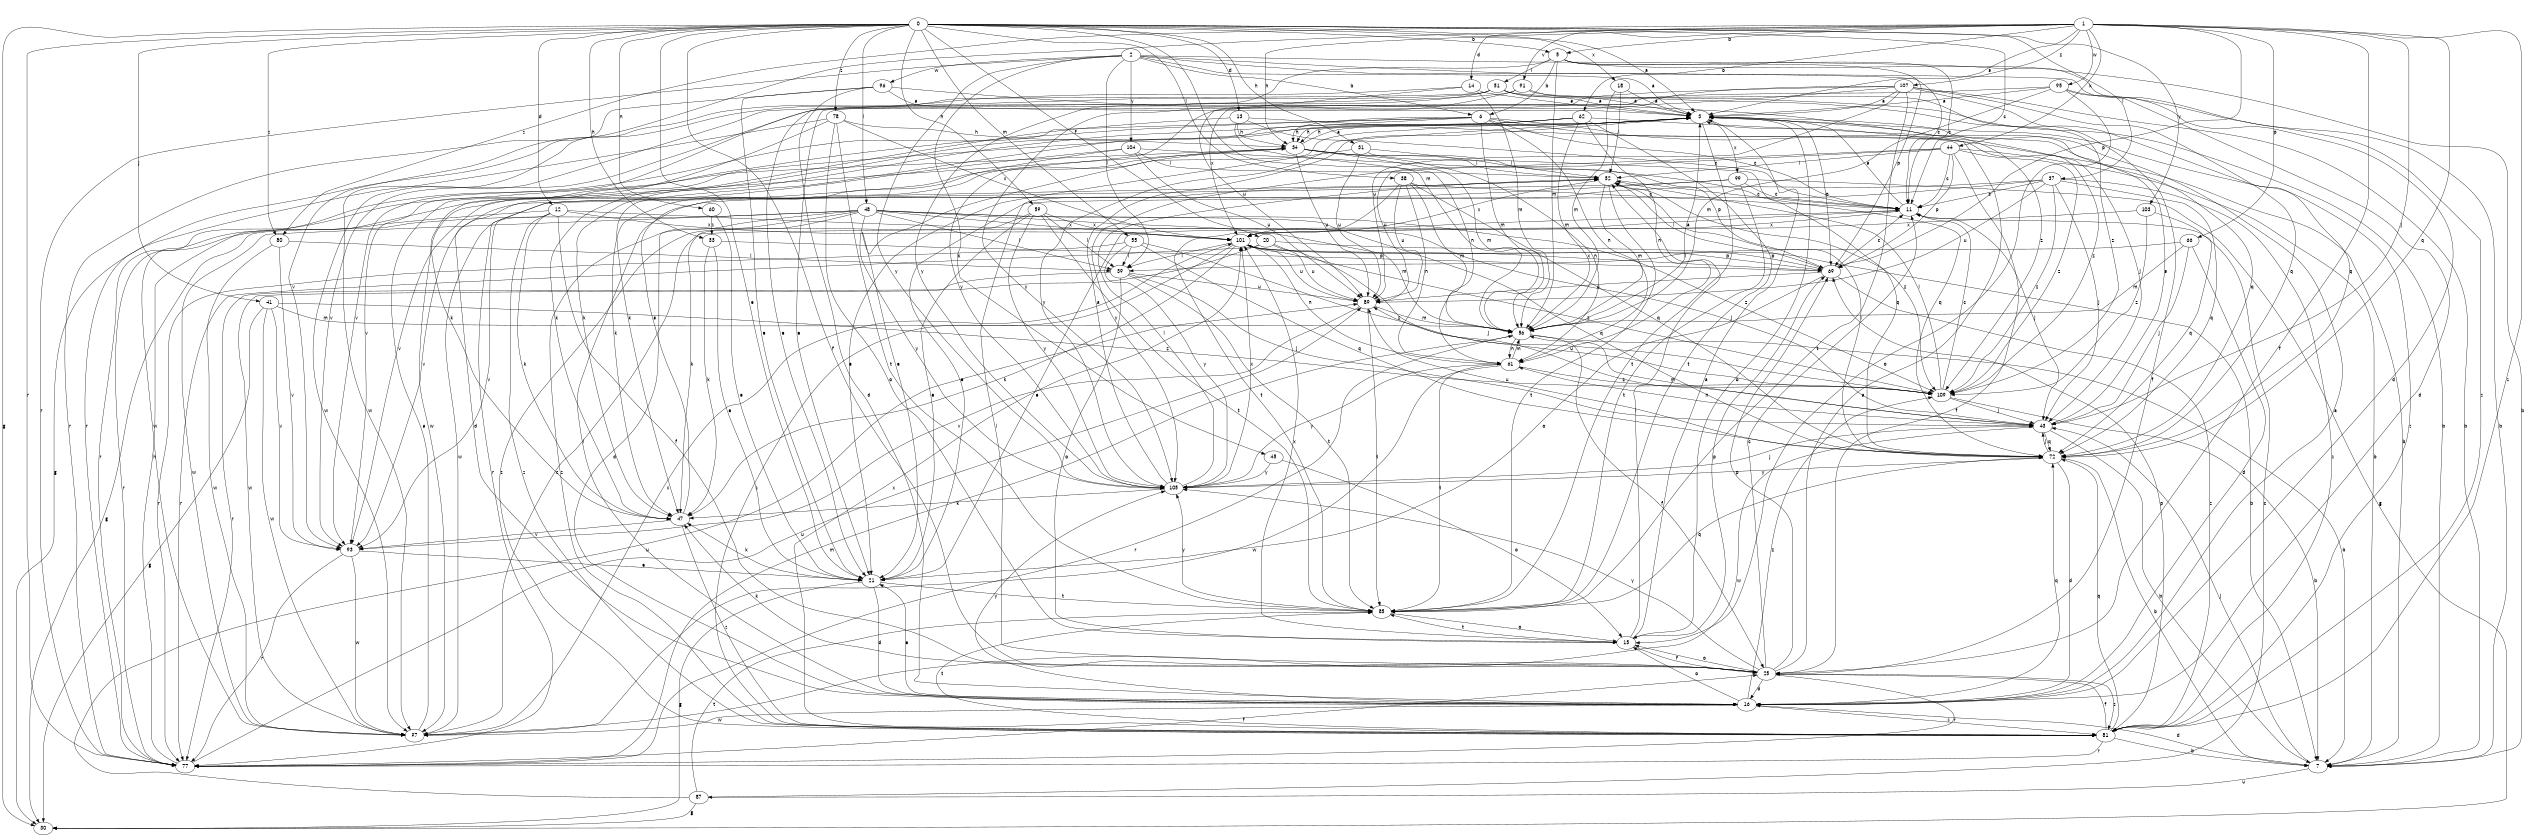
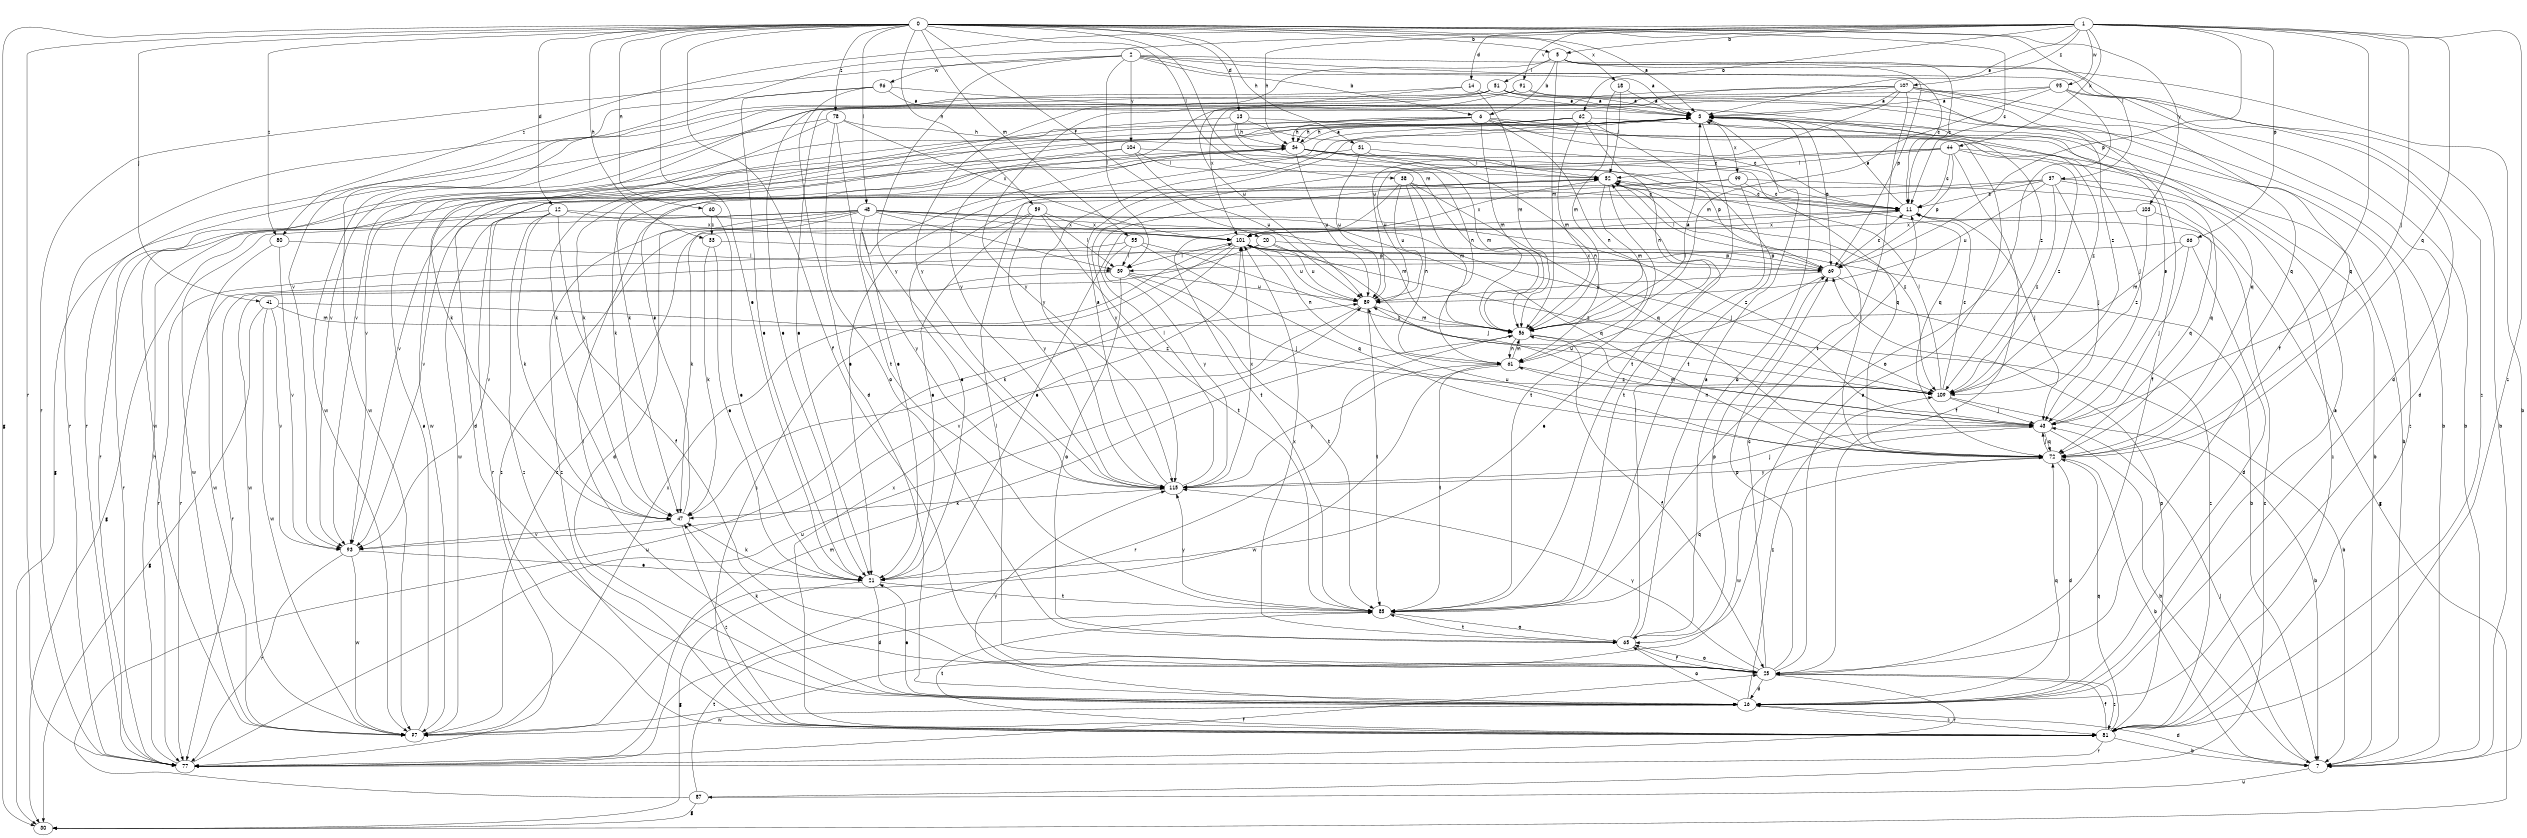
edge "69" -> "21": label "o" -> "e"
node "45": removed
node "105": label "105" -> "115"
node "15": label "15" -> "65"
